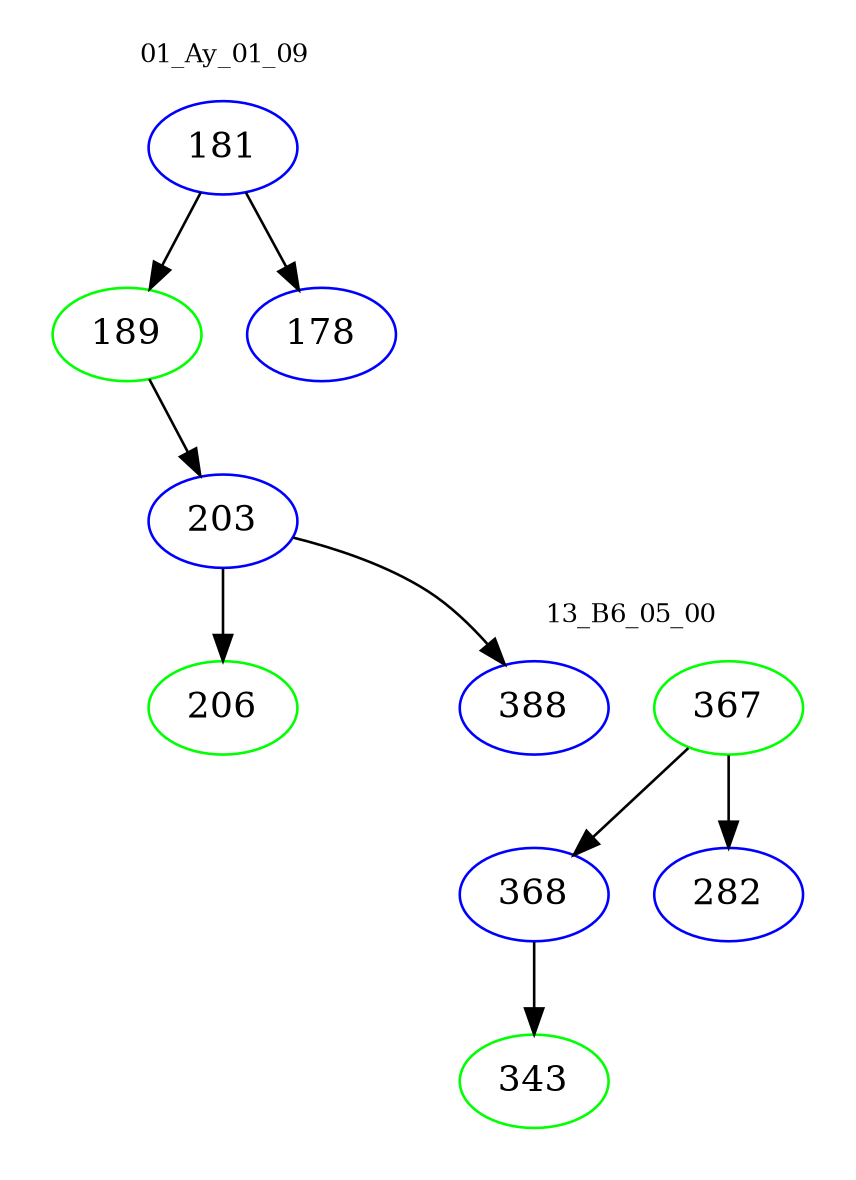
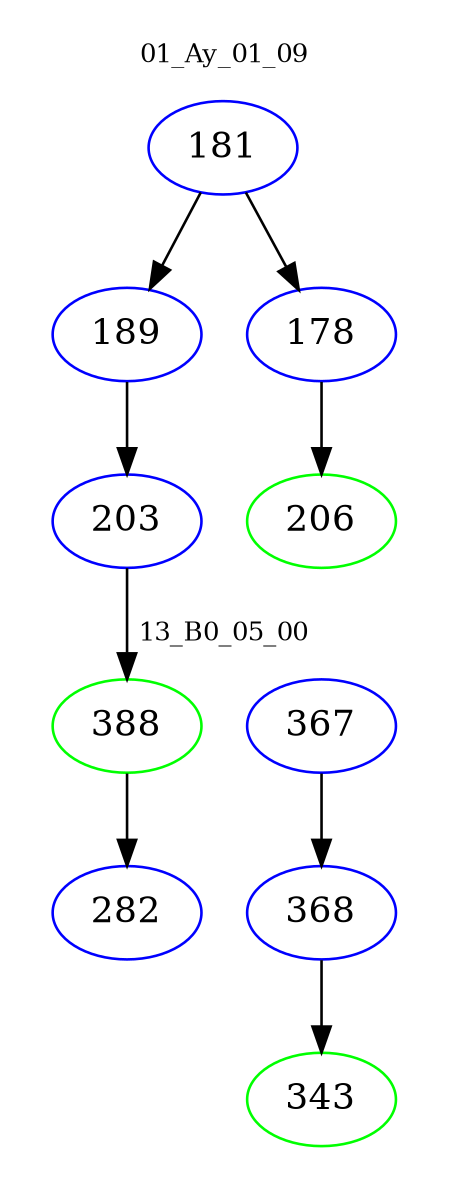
node "189": color green -> blue
edge "203" -> "206": now "178" -> "206"
cluster "13_B6_05_00": label "13_B6_05_00" -> "13_B0_05_00"
node "388": color blue -> green
node "367": color green -> blue
edge "367" -> "282": now "388" -> "282"
